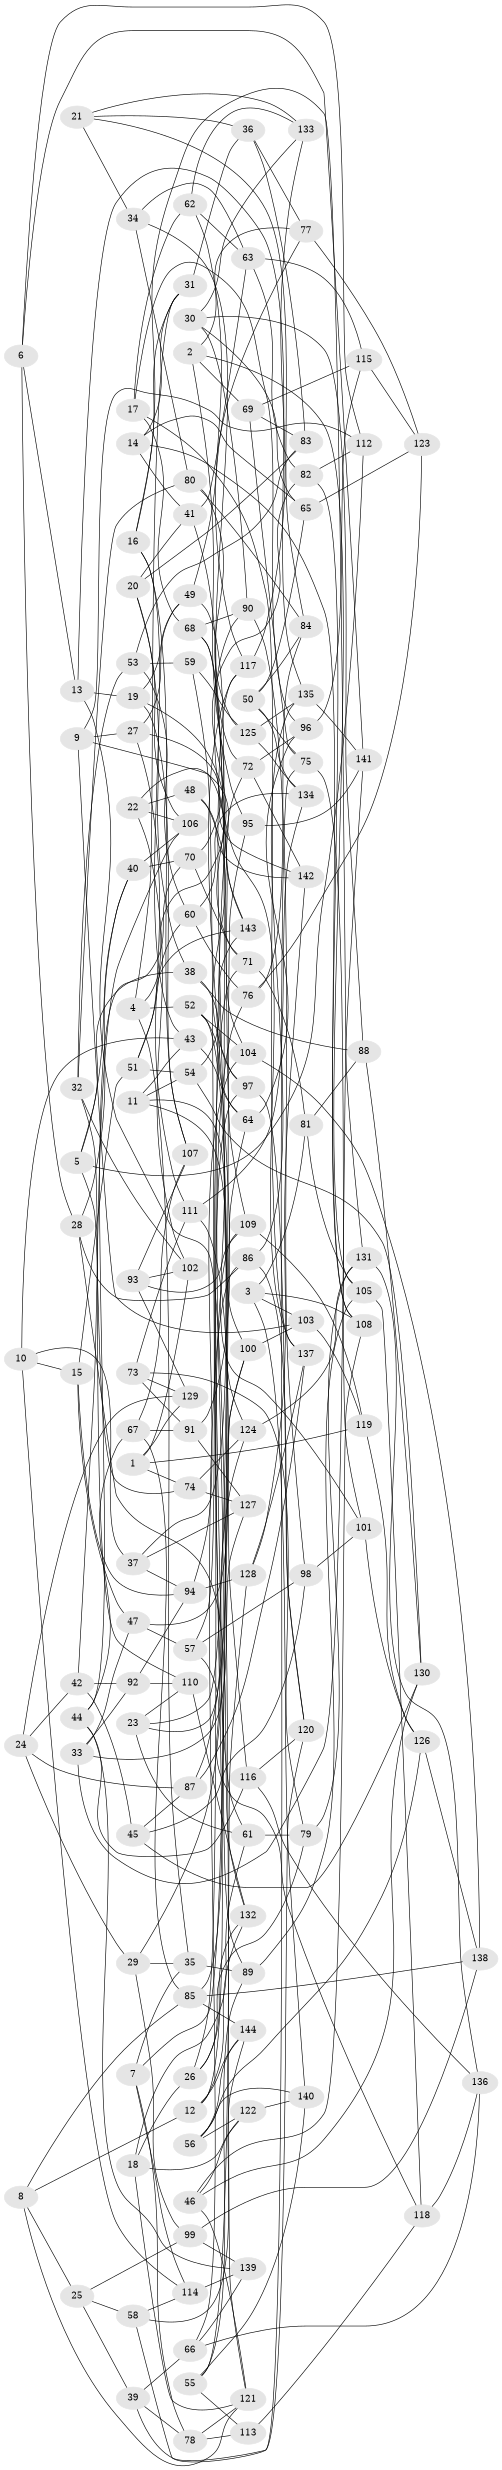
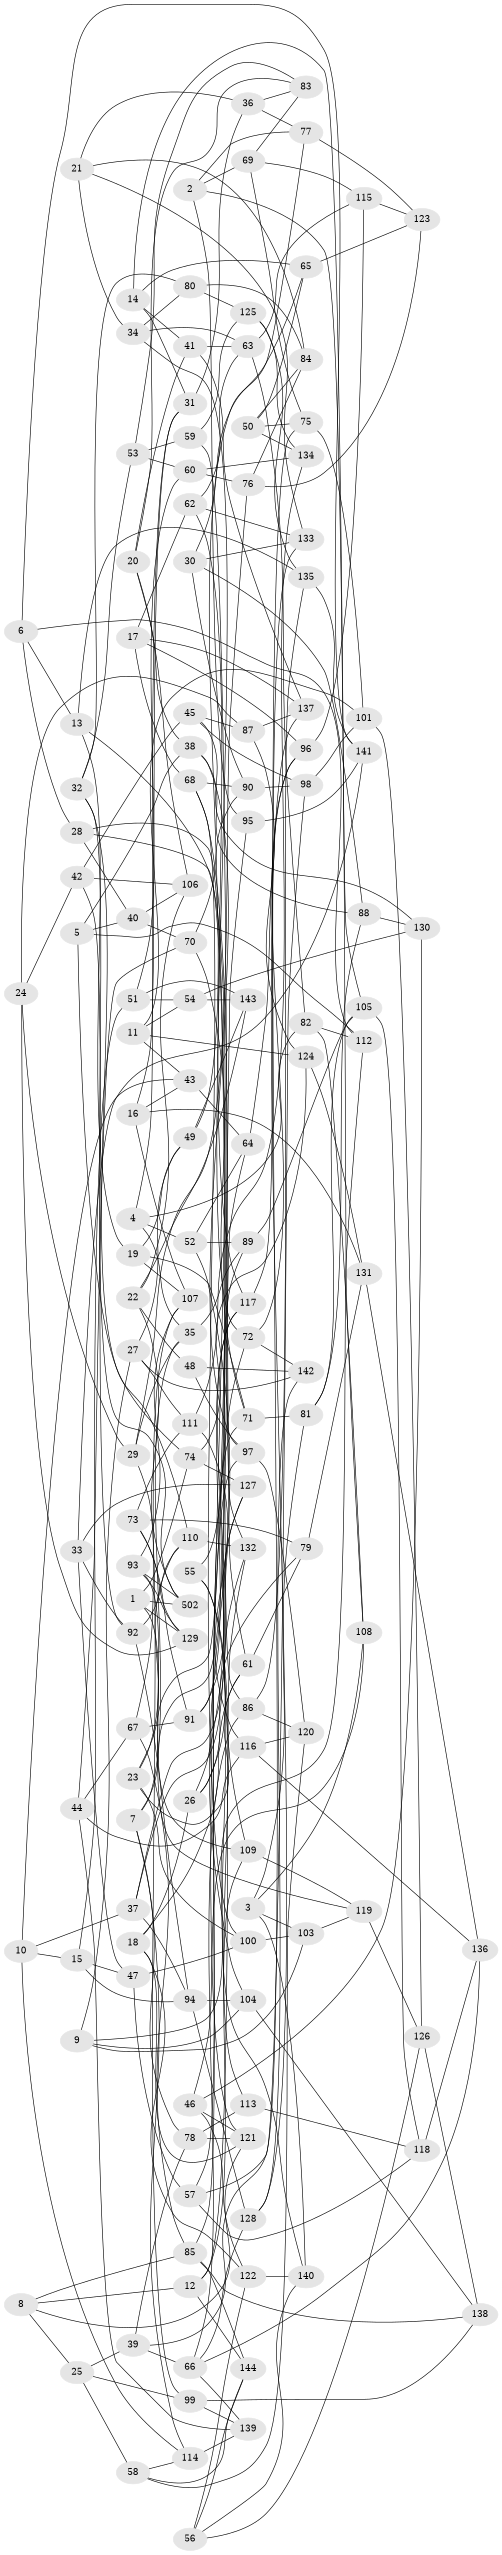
node "102": label "102" -> "502"
edge "128" -- "55": now "128" -- "66"
